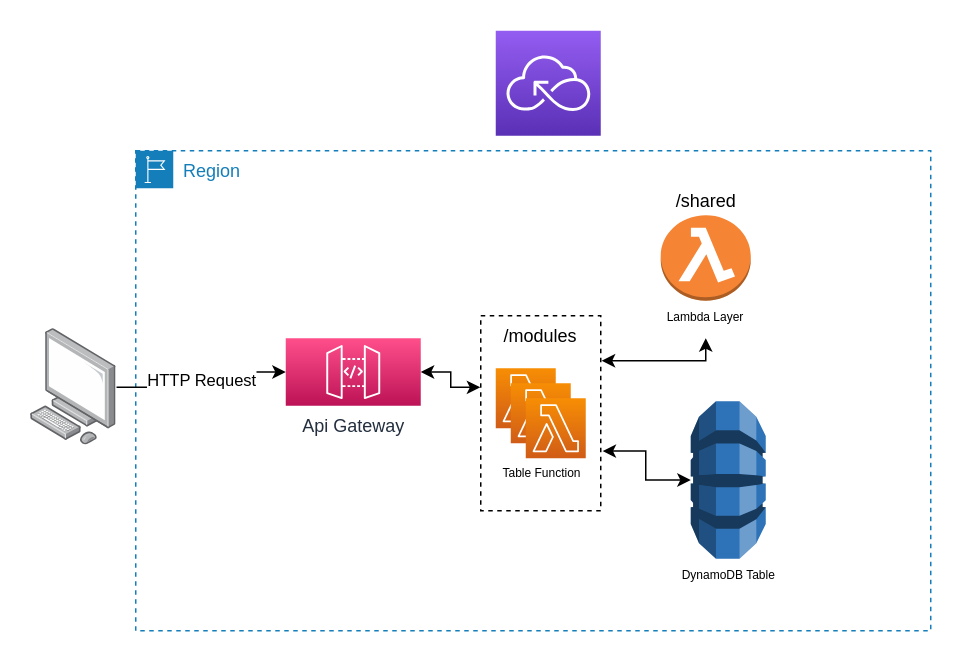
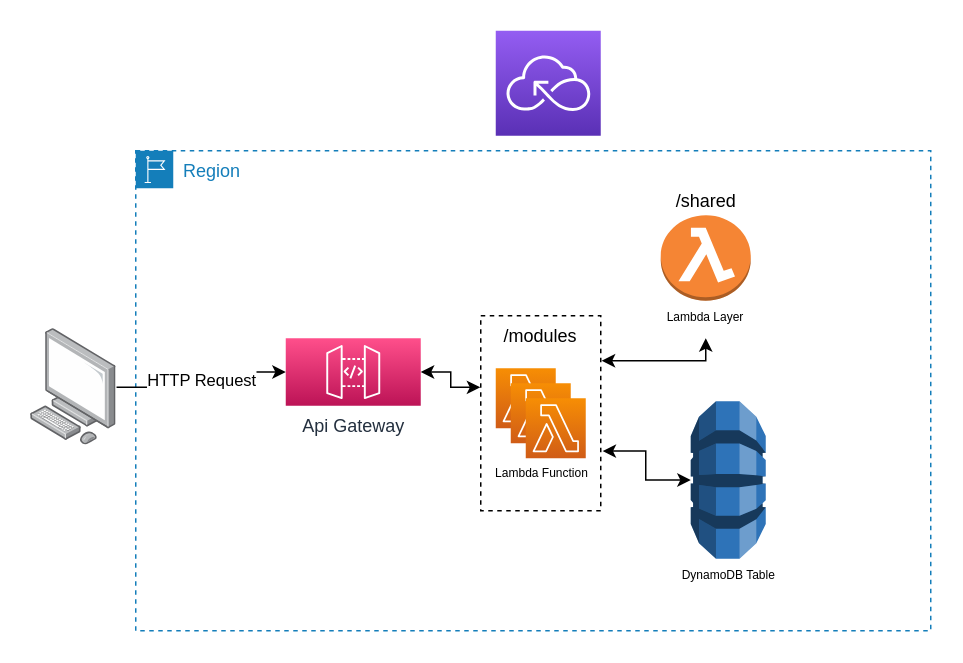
node "Table Function": label "Table Function" -> "Lambda Function"
